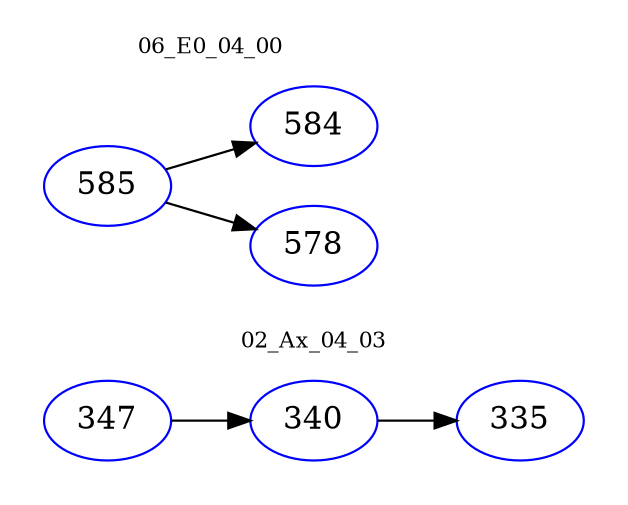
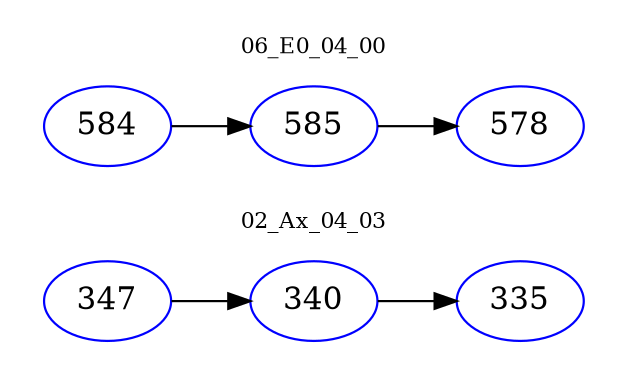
edge "585" -> "584": reversed
